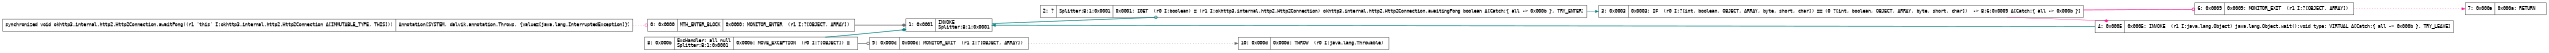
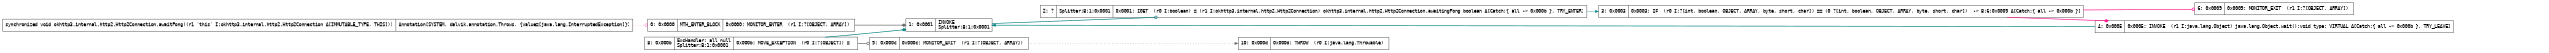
node "7: 0x000a": removed
edge "3: 0x0003" -> "4: 0x0005": style solid -> bold
